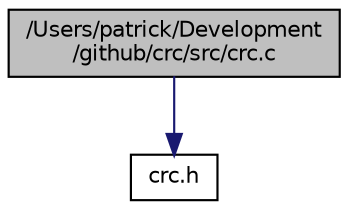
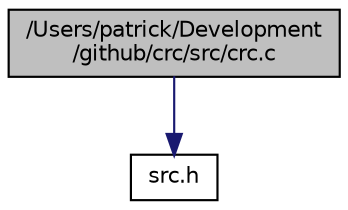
node "crc.h": label "crc.h" -> "src.h"
